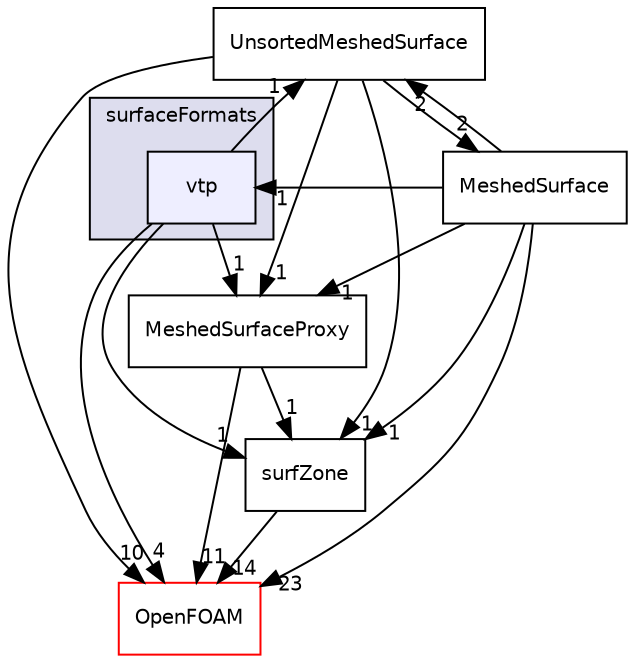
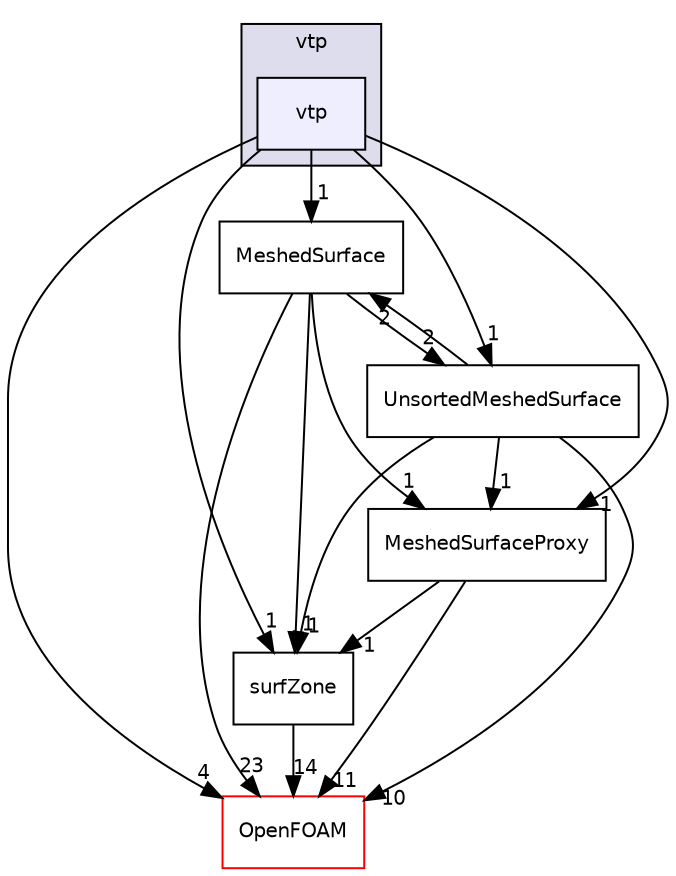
cluster "surfaceFormats": label "surfaceFormats" -> "vtp"
edge "MeshedSurface" -> "vtp": reversed
